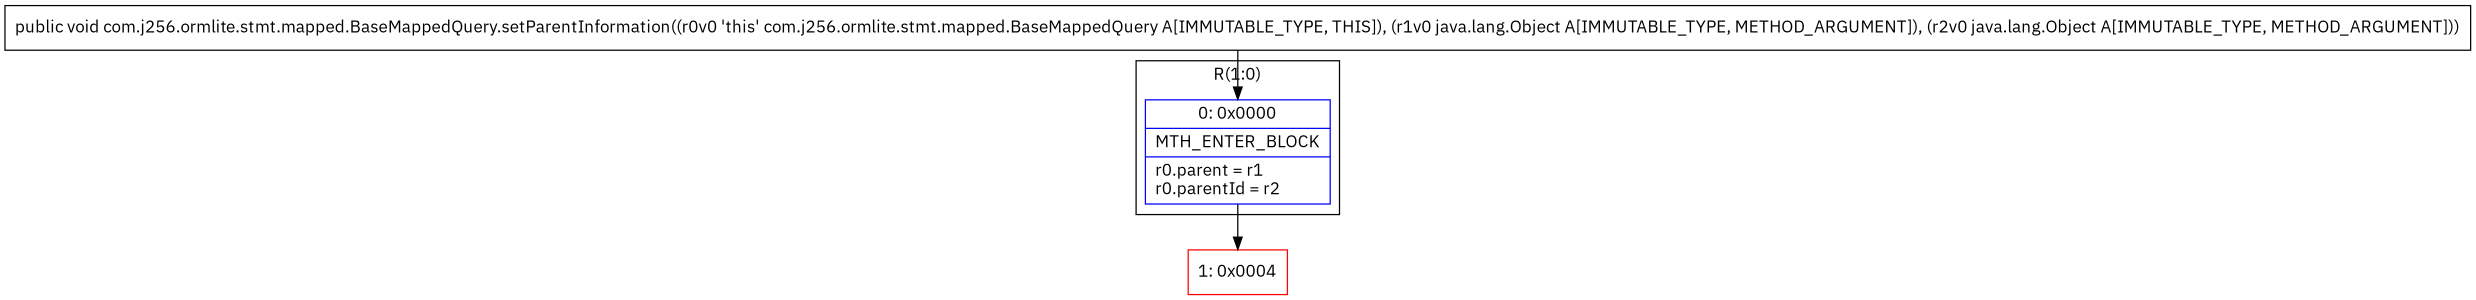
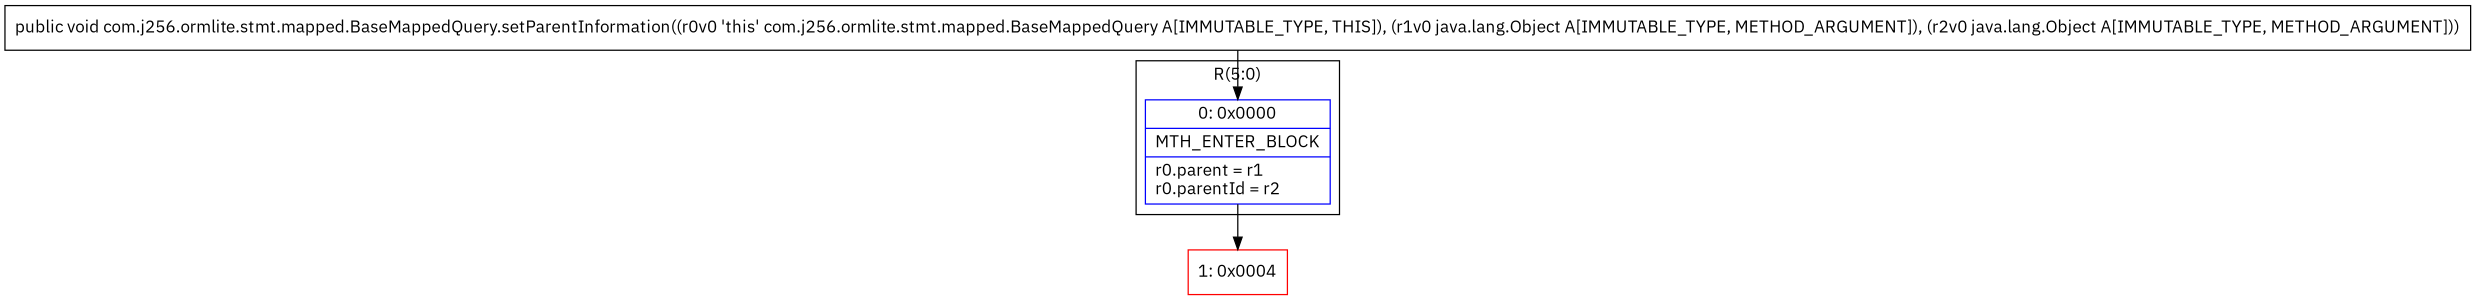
cluster "R(1:0)": label "R(1:0)" -> "R(5:0)"
